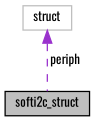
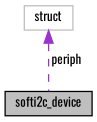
node "softi2c_struct": label "softi2c_struct" -> "softi2c_device"
